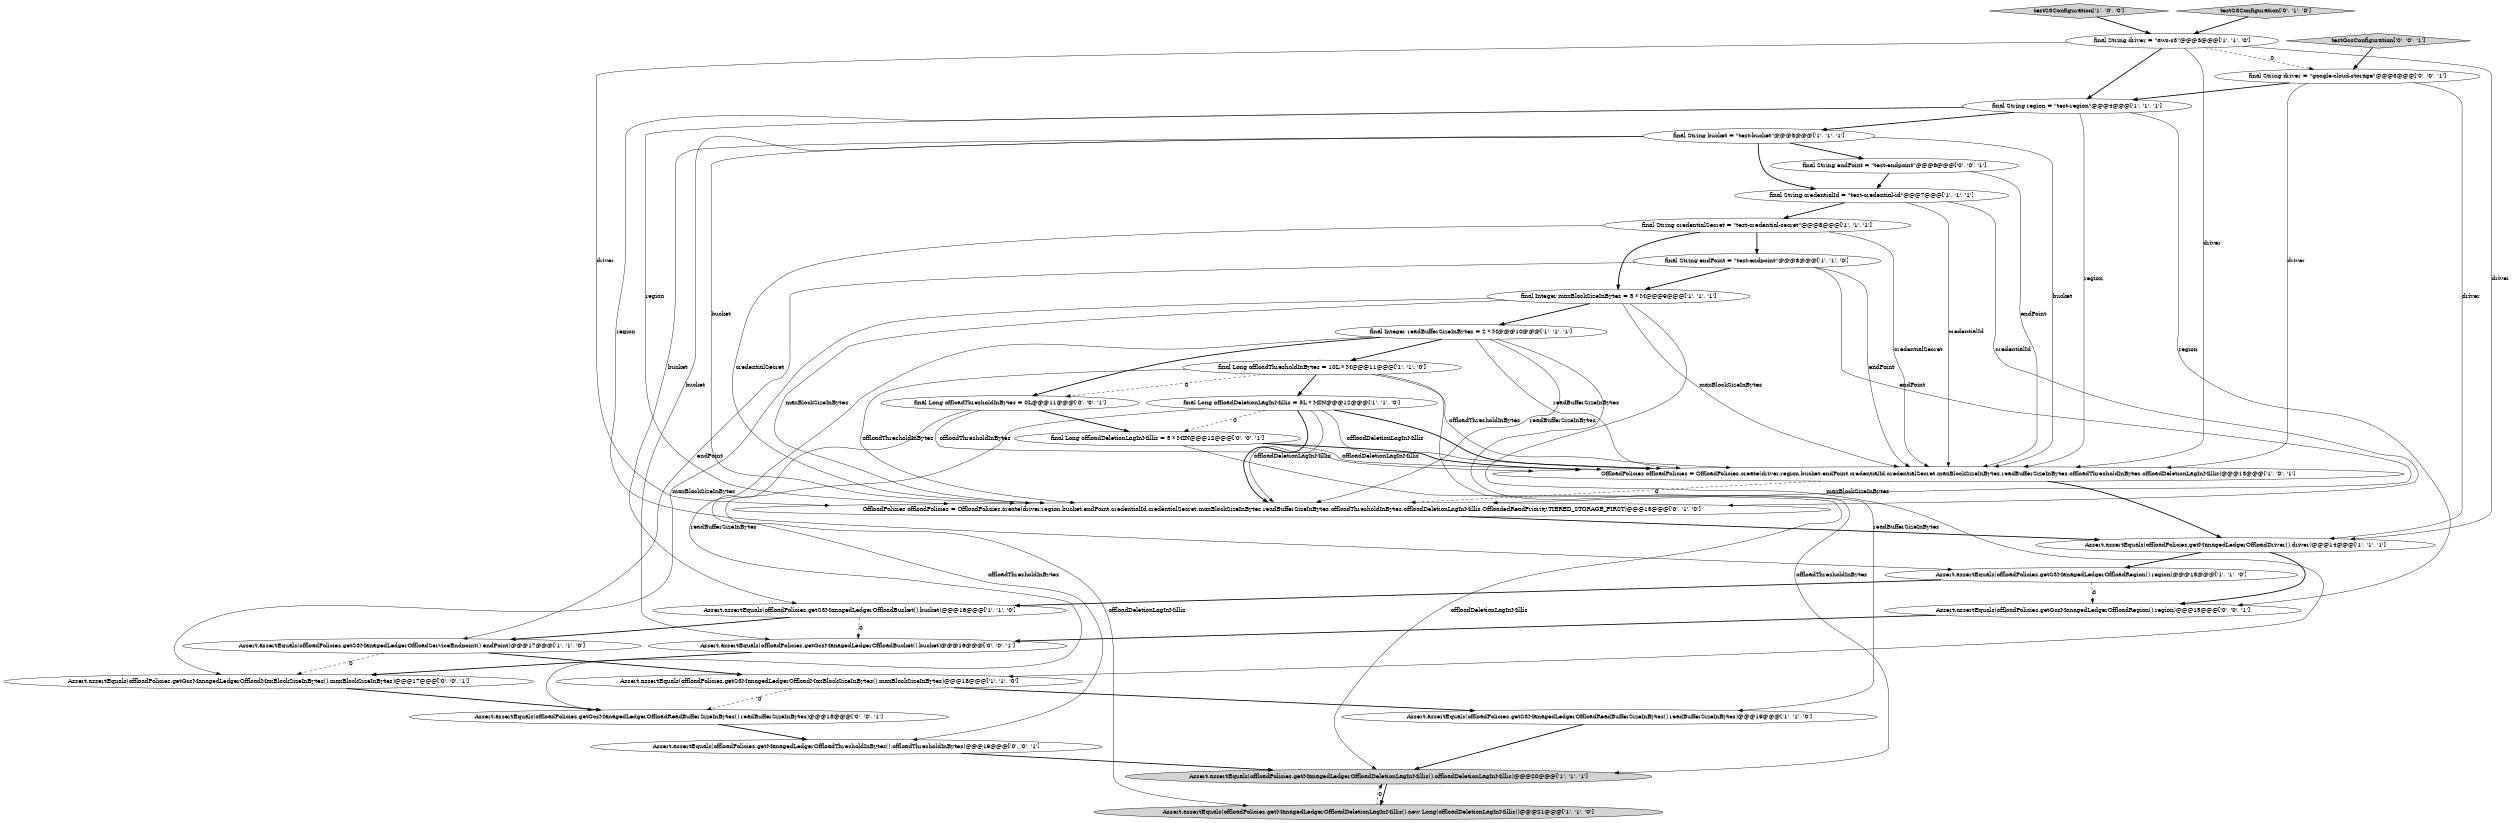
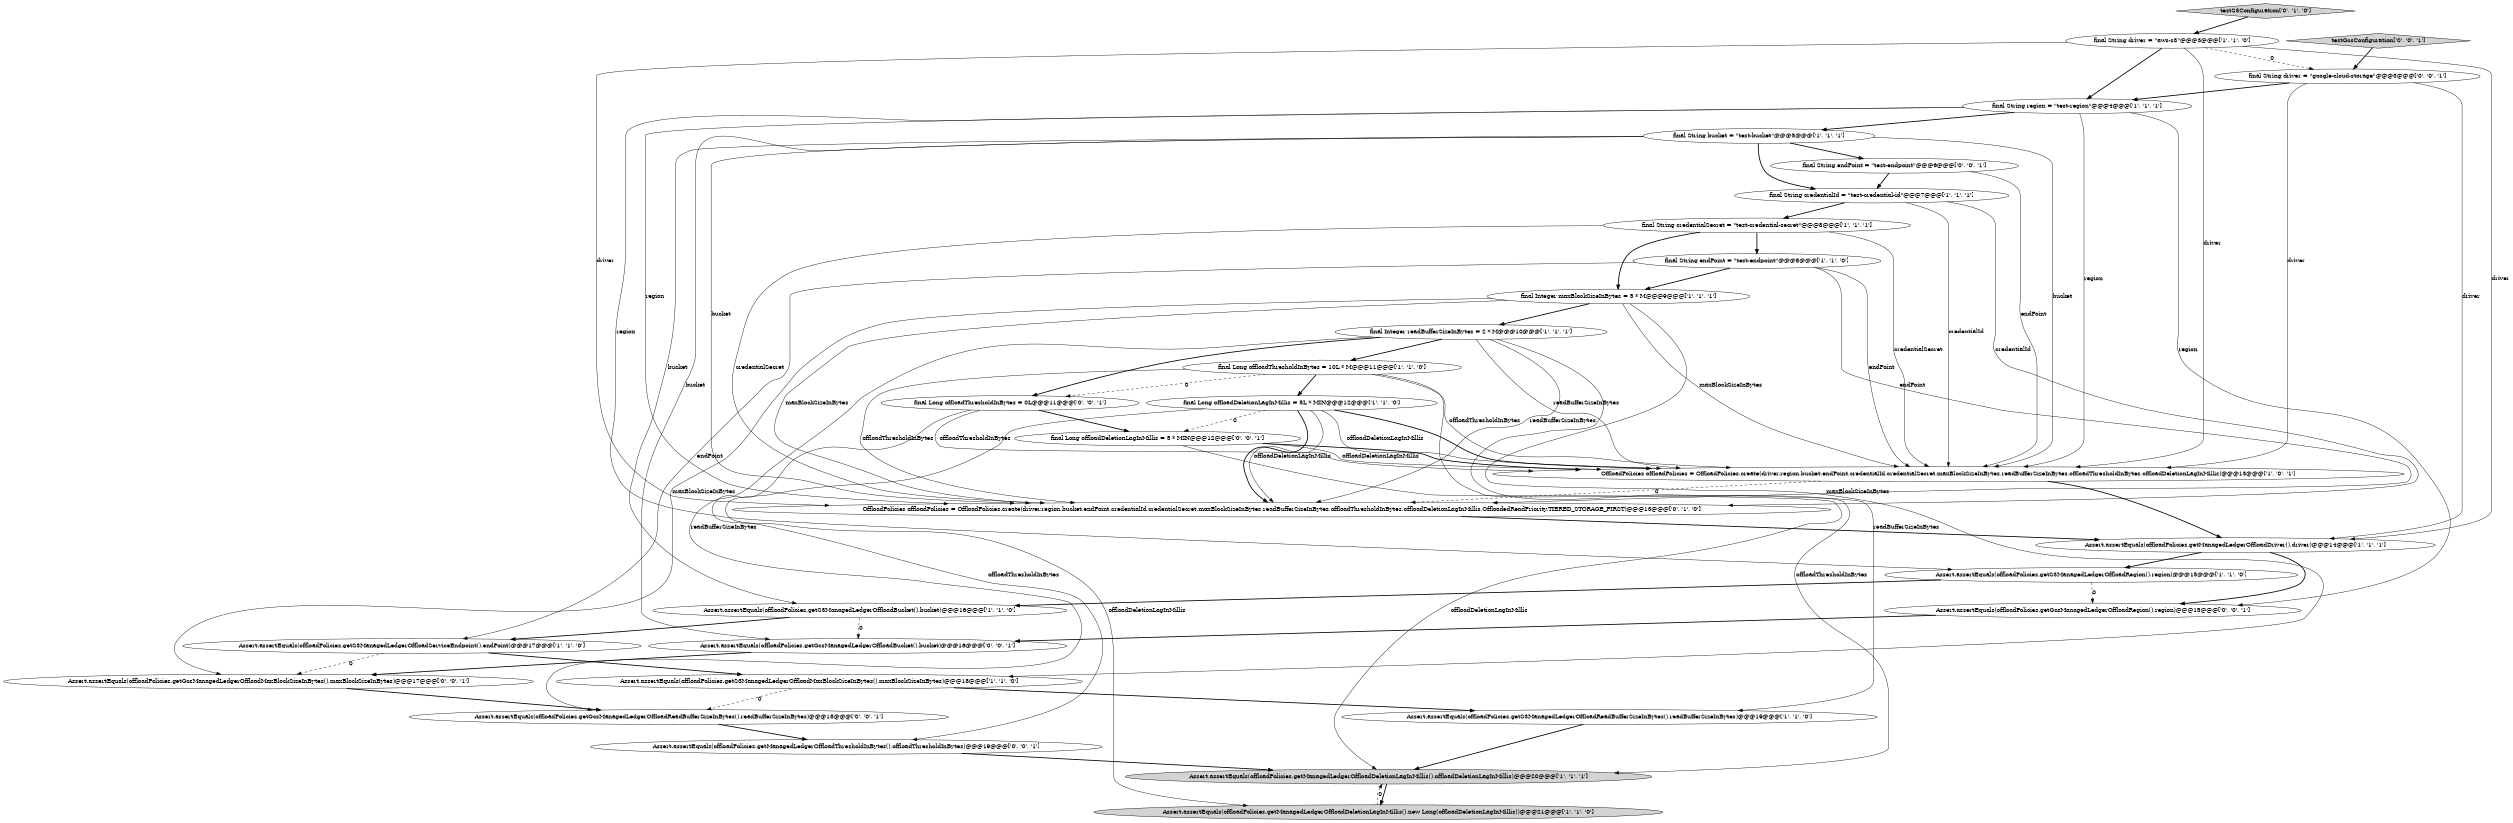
node "testS3Configuration['1', '0', '0']": removed
